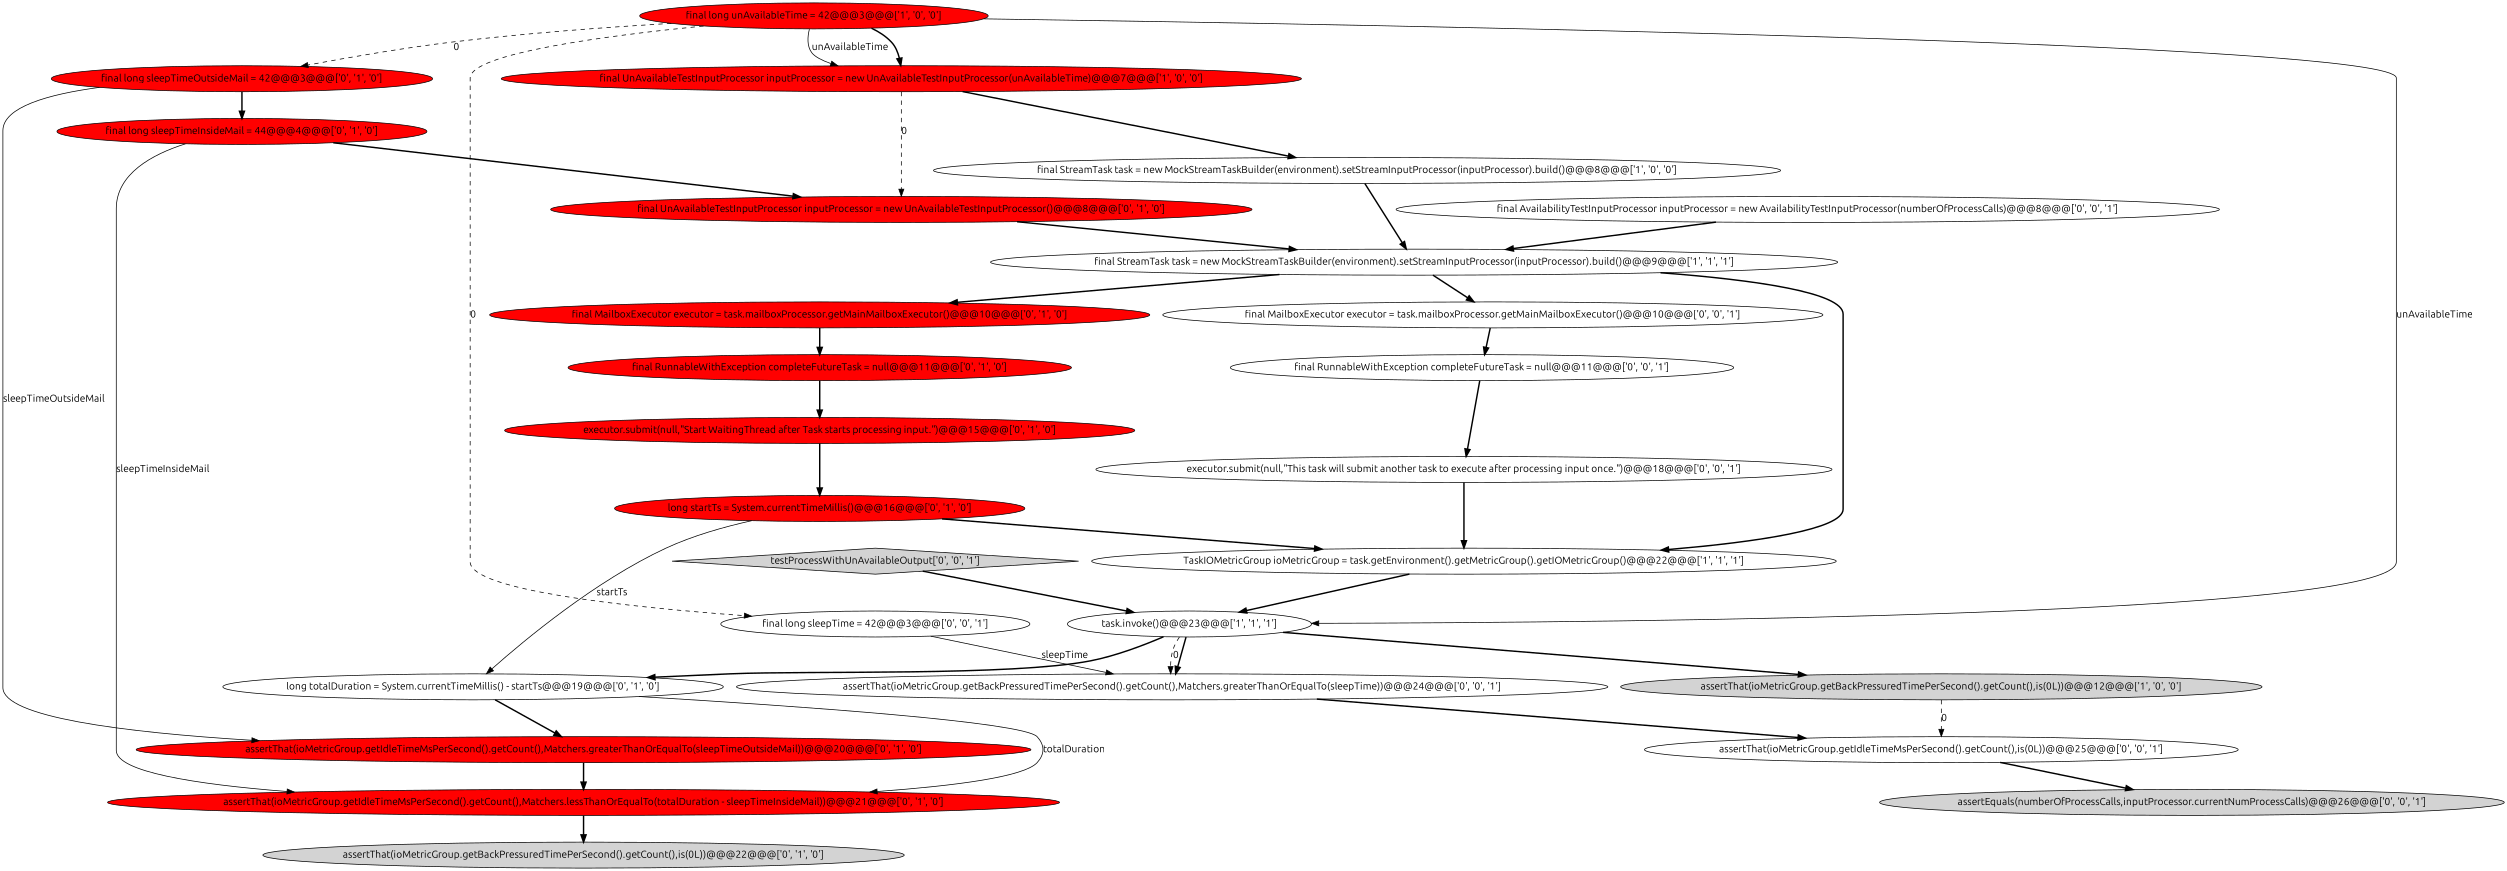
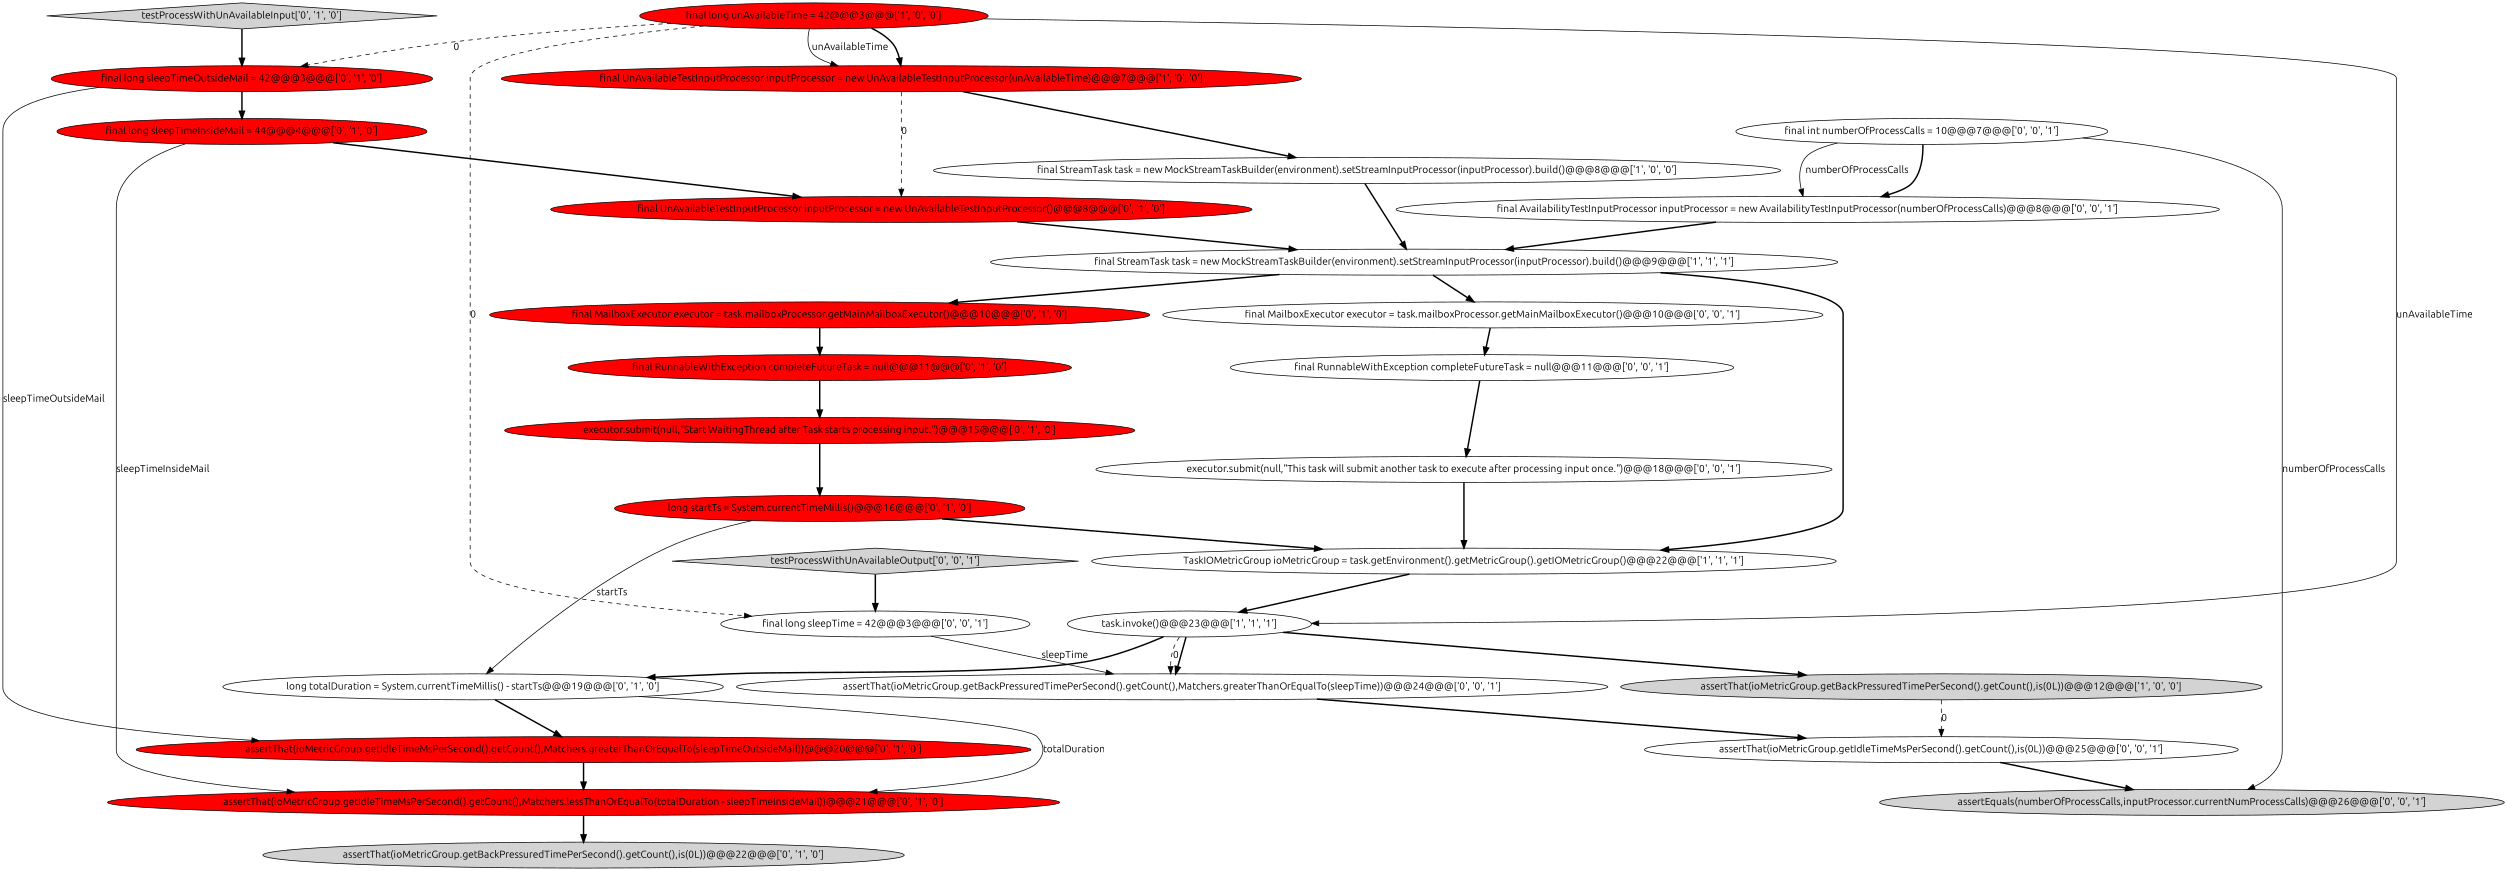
node "testProcessWithUnAvailableInput['0', '1', '0']": added
node "final int numberOfProcessCalls = 10@@@7@@@['0', '0', '1']": added
edge "testProcessWithUnAvailableOutput['0', '0', '1']" -> "task.invoke()@@@23@@@['1', '1', '1']": now "testProcessWithUnAvailableOutput['0', '0', '1']" -> "final long sleepTime = 42@@@3@@@['0', '0', '1']"
